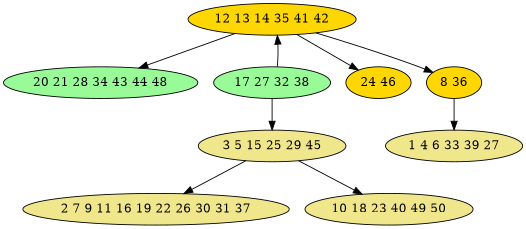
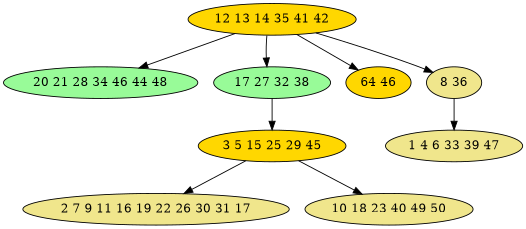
edge "17 27 32 38" -> "12 13 14 35 41 42": reversed
node "20 21 28 34 43 44 48": label "20 21 28 34 43 44 48" -> "20 21 28 34 46 44 48"
node "24 46": label "24 46" -> "64 46"
node "8 36": fillcolor gold -> khaki
node "3 5 15 25 29 45": fillcolor khaki -> gold
node "1 4 6 33 39 27": label "1 4 6 33 39 27" -> "1 4 6 33 39 47"
node "2 7 9 11 16 19 22 26 30 31 37": label "2 7 9 11 16 19 22 26 30 31 37" -> "2 7 9 11 16 19 22 26 30 31 17"
